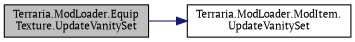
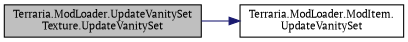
node "Terraria.ModLoader.Equip Texture.UpdateVanitySet": label "Terraria.ModLoader.Equip Texture.UpdateVanitySet" -> "Terraria.ModLoader.UpdateVanitySet Texture.UpdateVanitySet"
